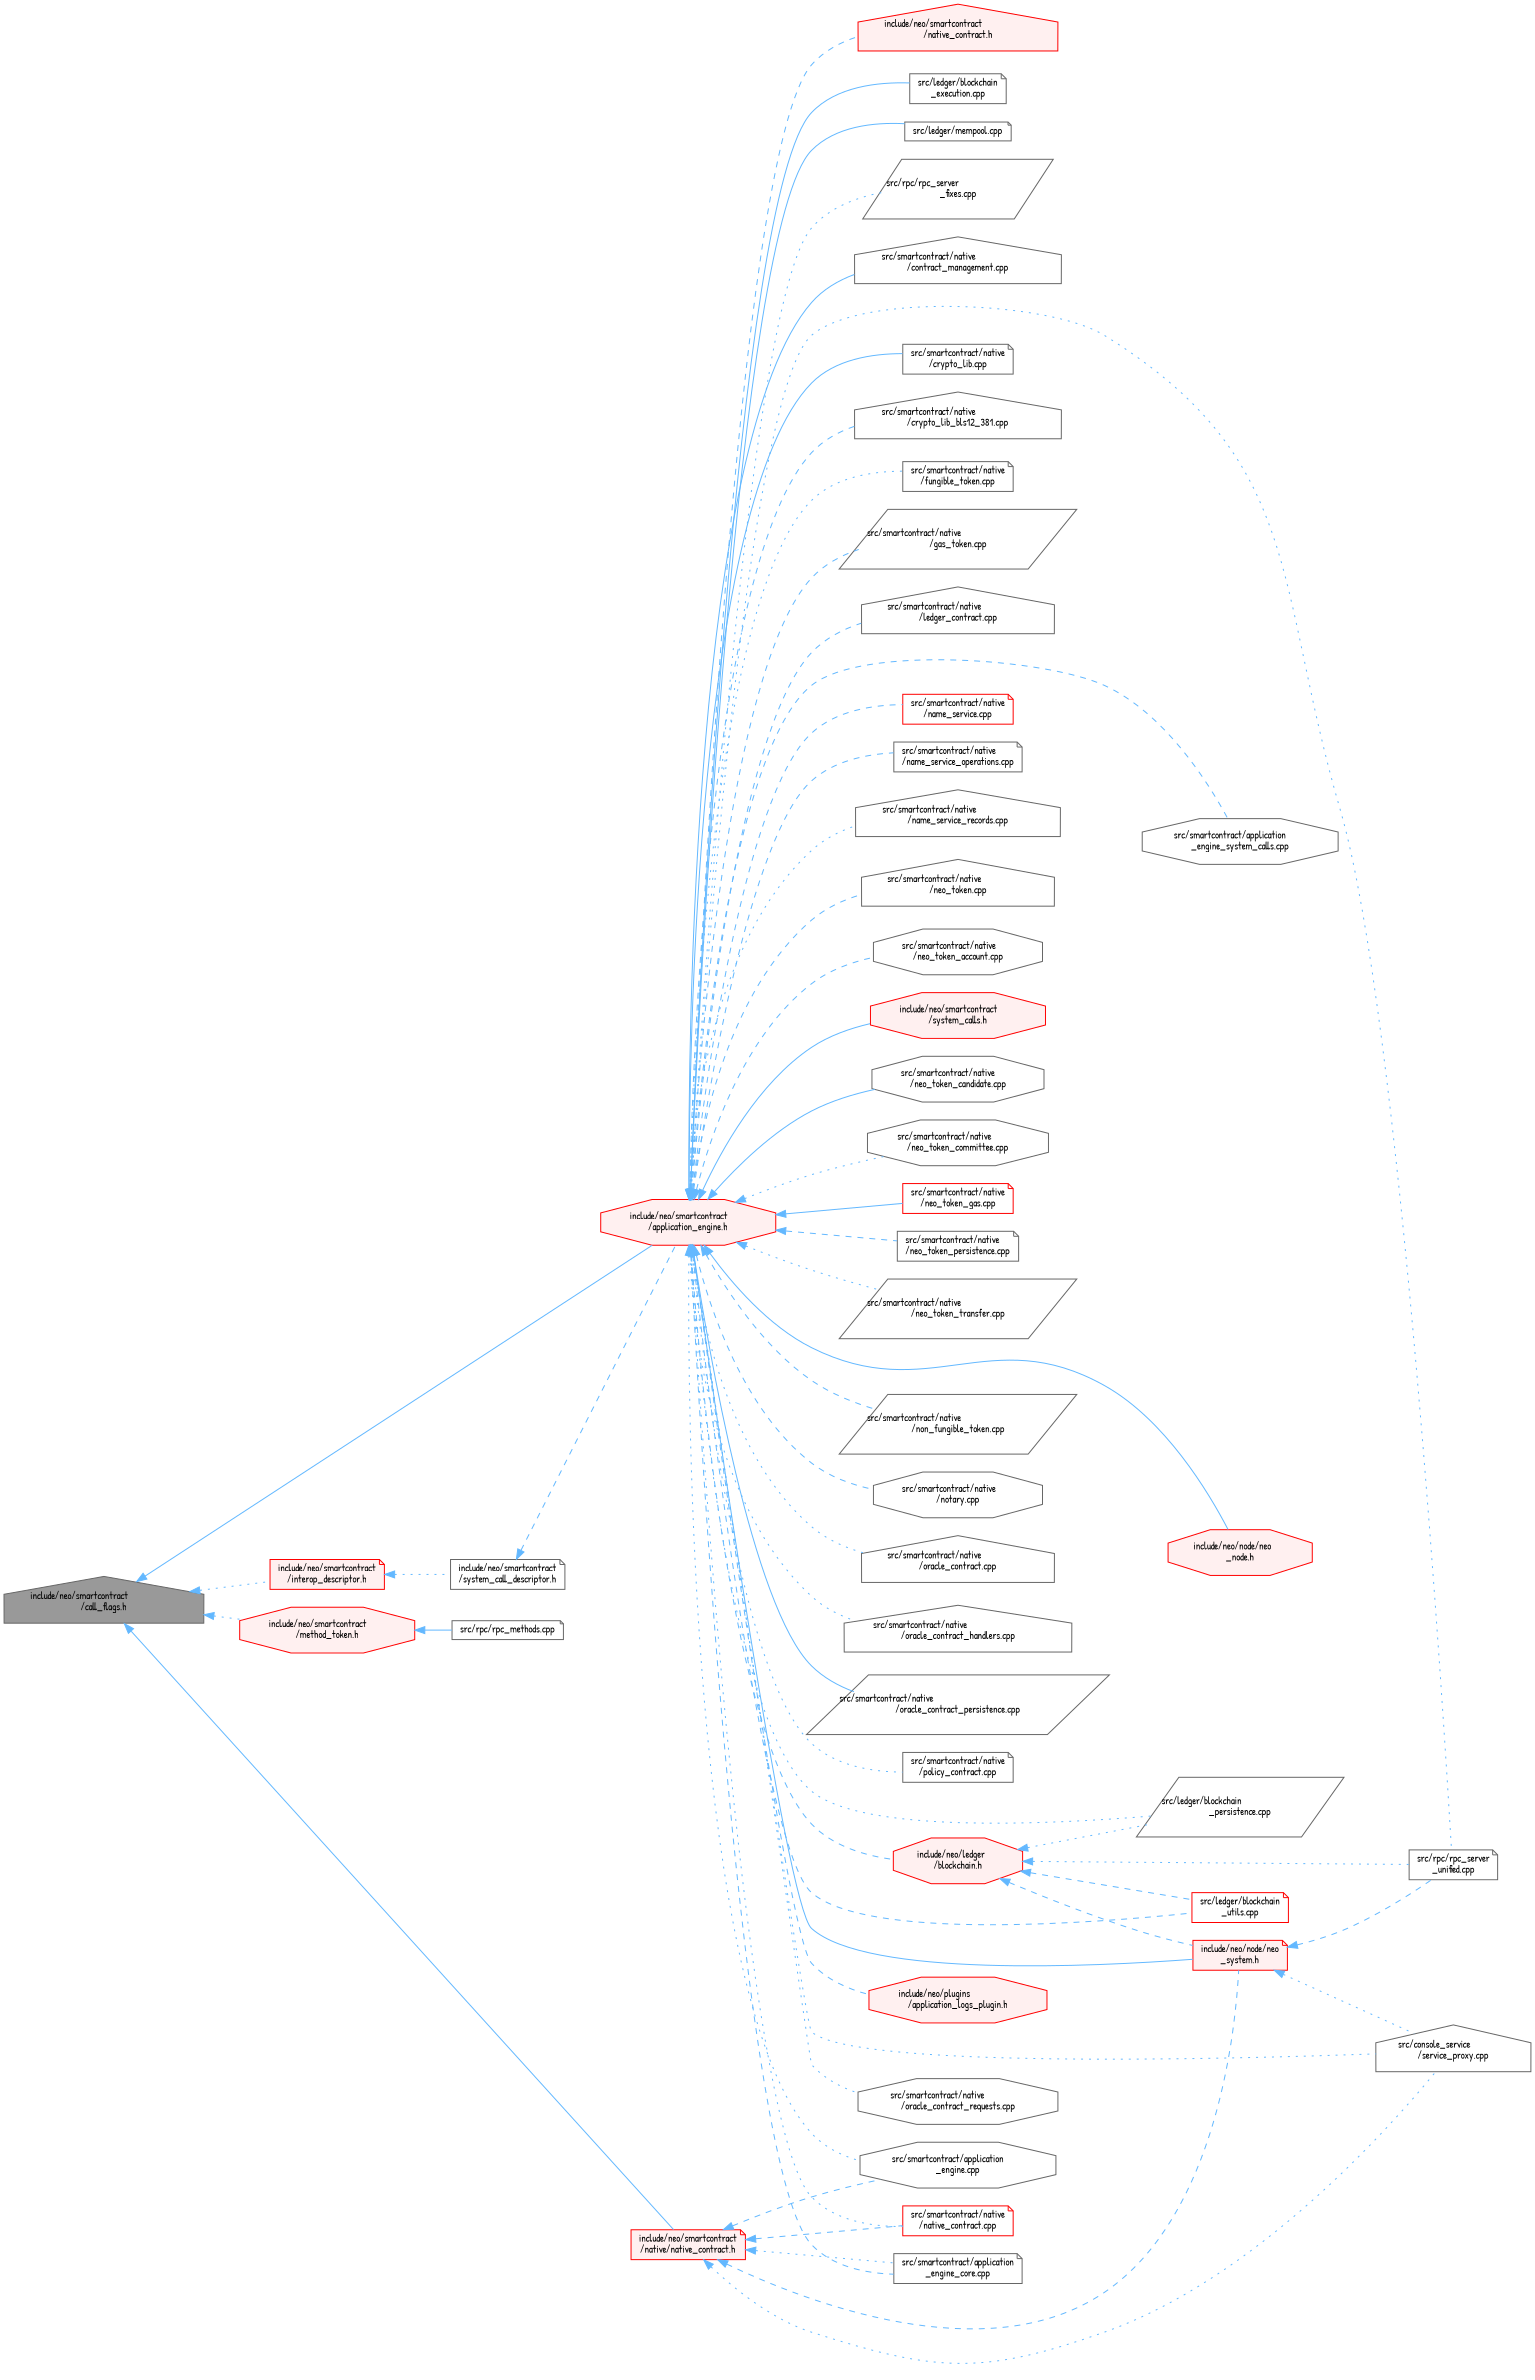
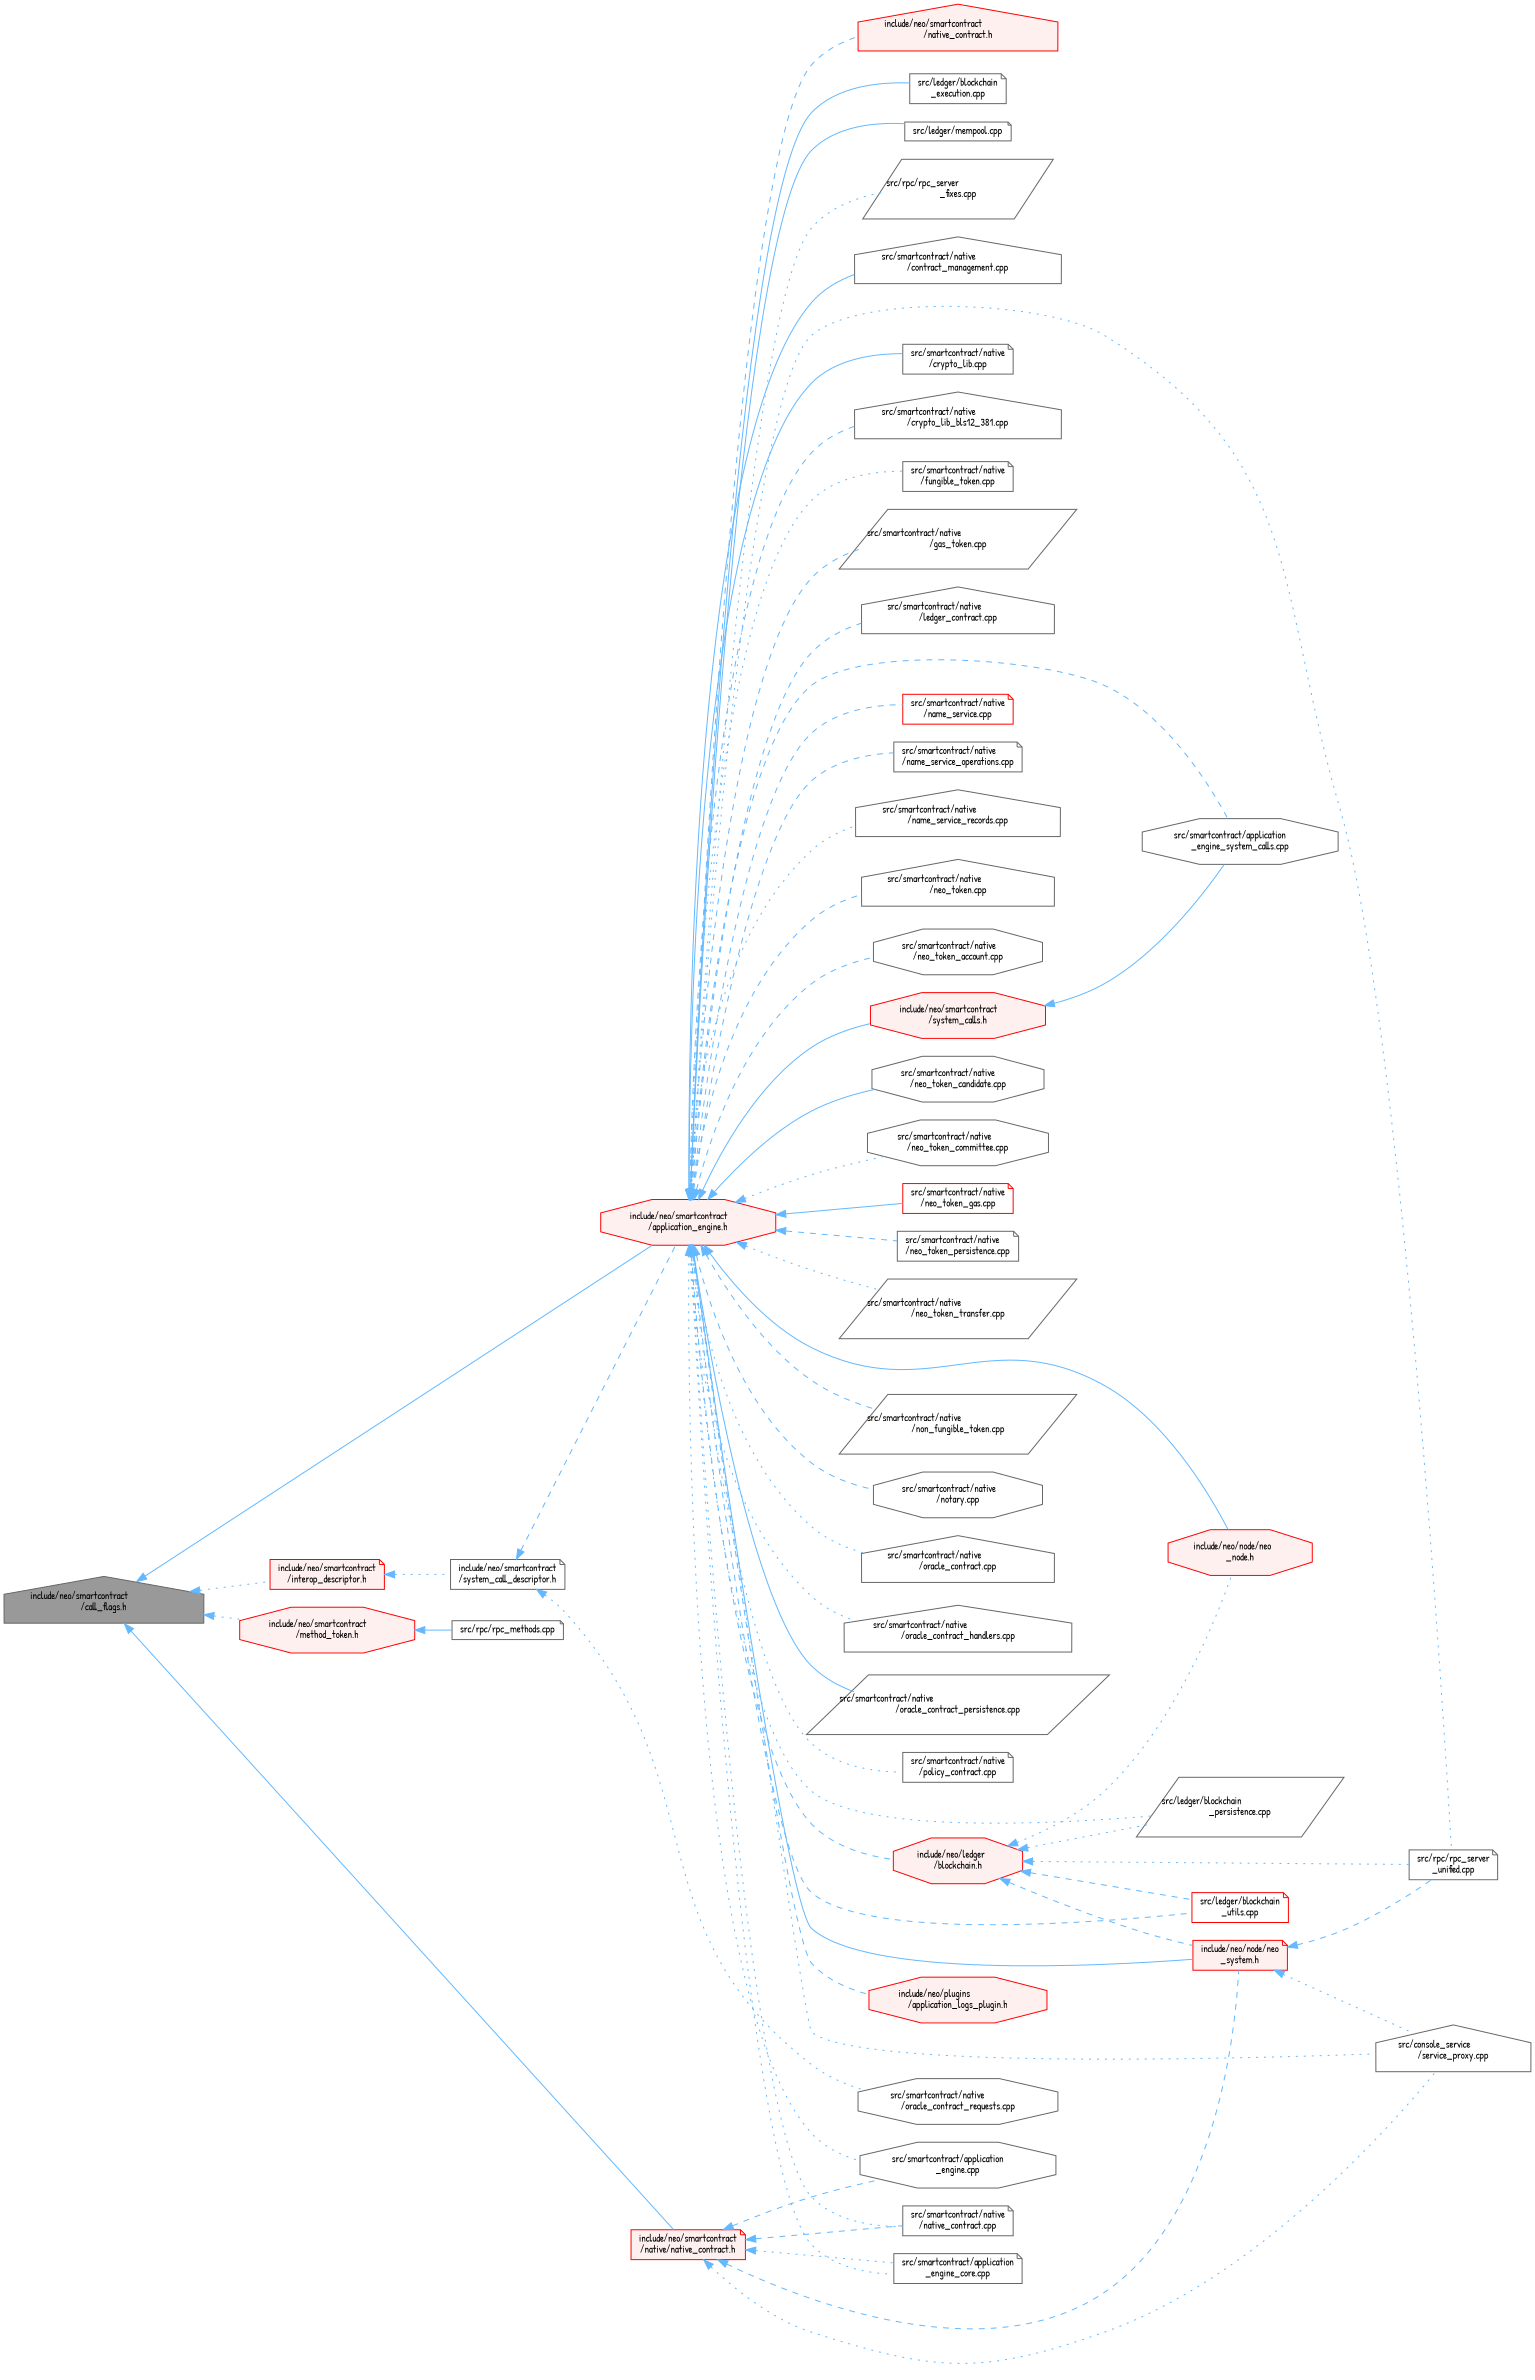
edge "src/smartcontract/application _engine_system_calls.cpp" -> "include/neo/smartcontract /system_calls.h": added
edge "src/smartcontract/native /oracle_contract_requests.cpp" -> "include/neo/smartcontract /application_engine.h": now "src/smartcontract/native /oracle_contract_requests.cpp" -> "include/neo/smartcontract /system_call_descriptor.h"
edge "include/neo/node/neo _node.h" -> "include/neo/ledger /blockchain.h": added
edge "src/smartcontract/application _engine_core.cpp" -> "include/neo/smartcontract /application_engine.h": style dashed -> dotted
node "src/smartcontract/native /native_contract.cpp": color red -> grey40
